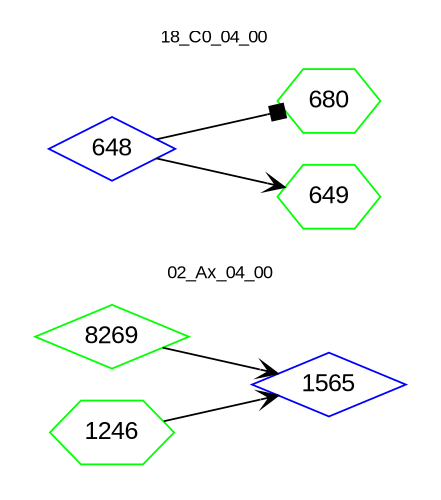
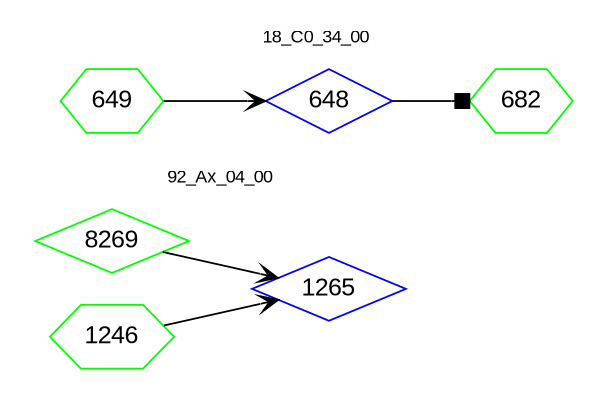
cluster "18_C0_04_00": label "18_C0_04_00" -> "18_C0_34_00"
node "680": label "680" -> "682"
edge "648" -> "649": reversed
cluster "02_Ax_04_00": label "02_Ax_04_00" -> "92_Ax_04_00"
node "1565": label "1565" -> "1265"
